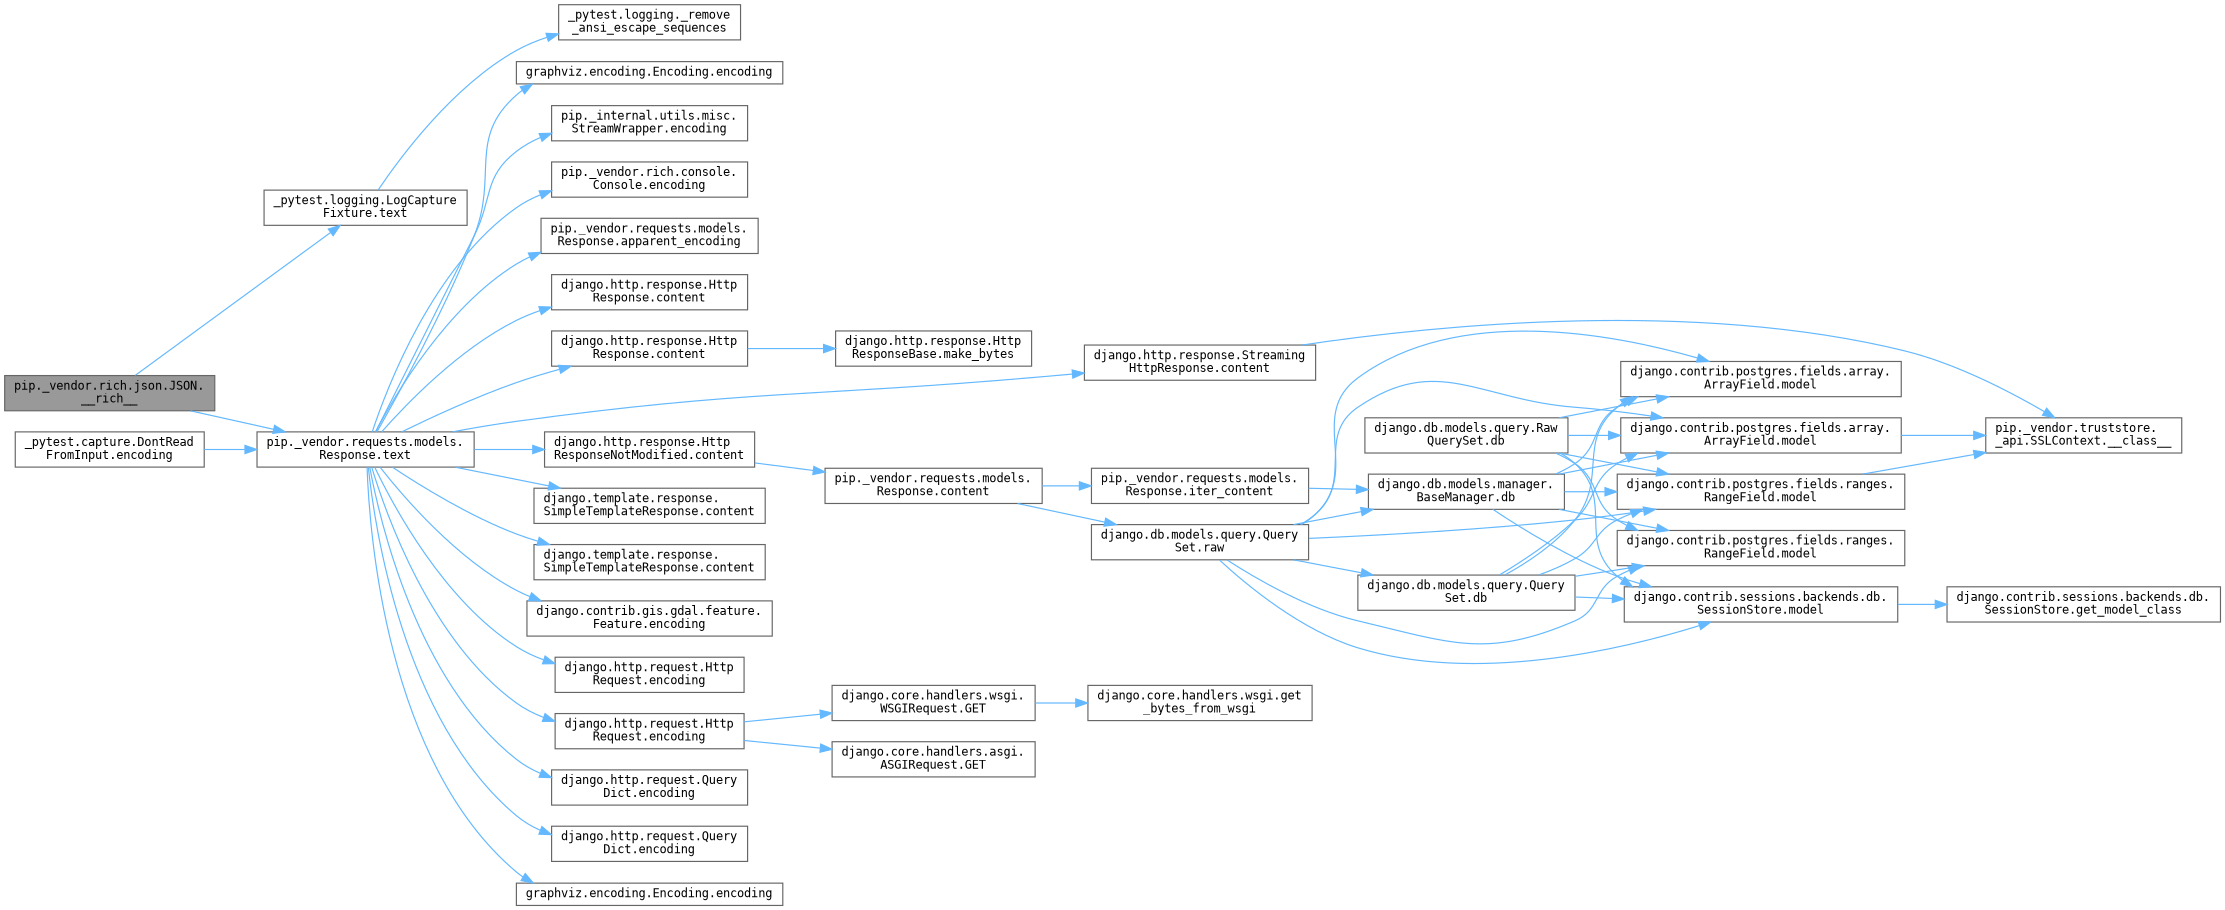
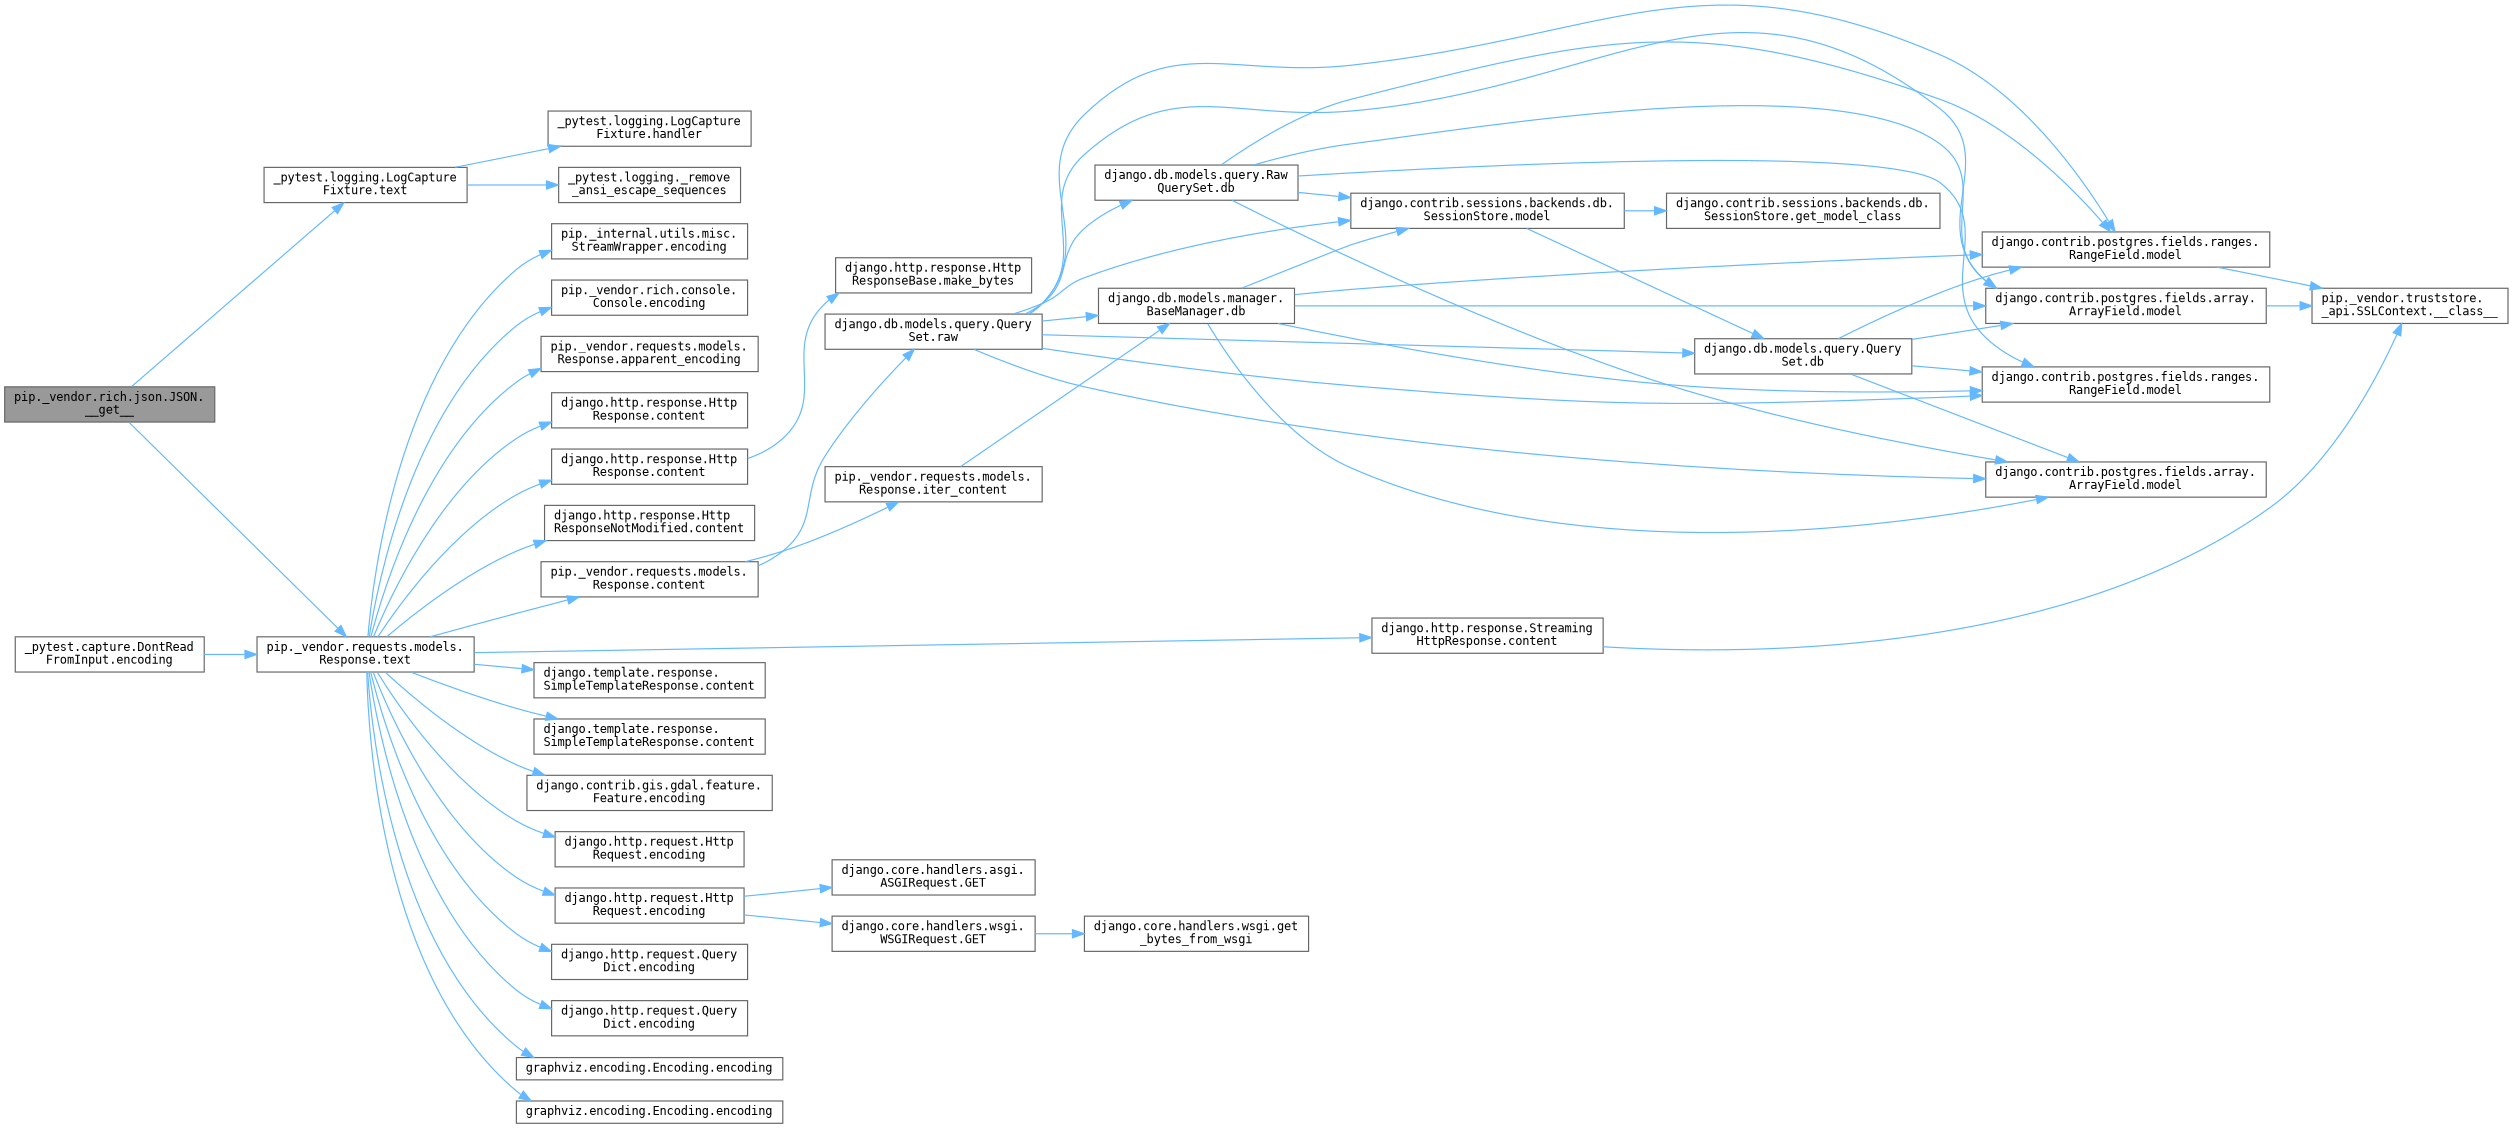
node "_pytest.logging.LogCapture Fixture.handler": added
edge "django.db.models.query.Query Set.raw" -> "django.db.models.query.Raw QuerySet.db": added
node "pip._vendor.rich.json.JSON. __rich__": label "pip._vendor.rich.json.JSON. __rich__" -> "pip._vendor.rich.json.JSON. __get__"
edge "django.http.response.Http ResponseNotModified.content" -> "pip._vendor.requests.models. Response.content": now "pip._vendor.requests.models. Response.text" -> "pip._vendor.requests.models. Response.content"
edge "django.db.models.query.Query Set.db" -> "django.contrib.sessions.backends.db. SessionStore.model": reversed
